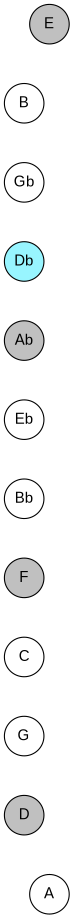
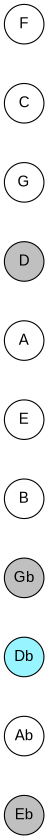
node "E": fillcolor gray -> white
node "Gb": fillcolor white -> gray
node "Ab": fillcolor gray -> white
node "Eb": fillcolor white -> gray
node "Bb": removed
node "F": fillcolor gray -> white
